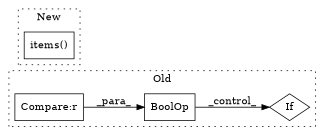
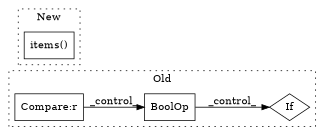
edge "Compare:r" -> "BoolOp": label "_para_" -> "_control_"
